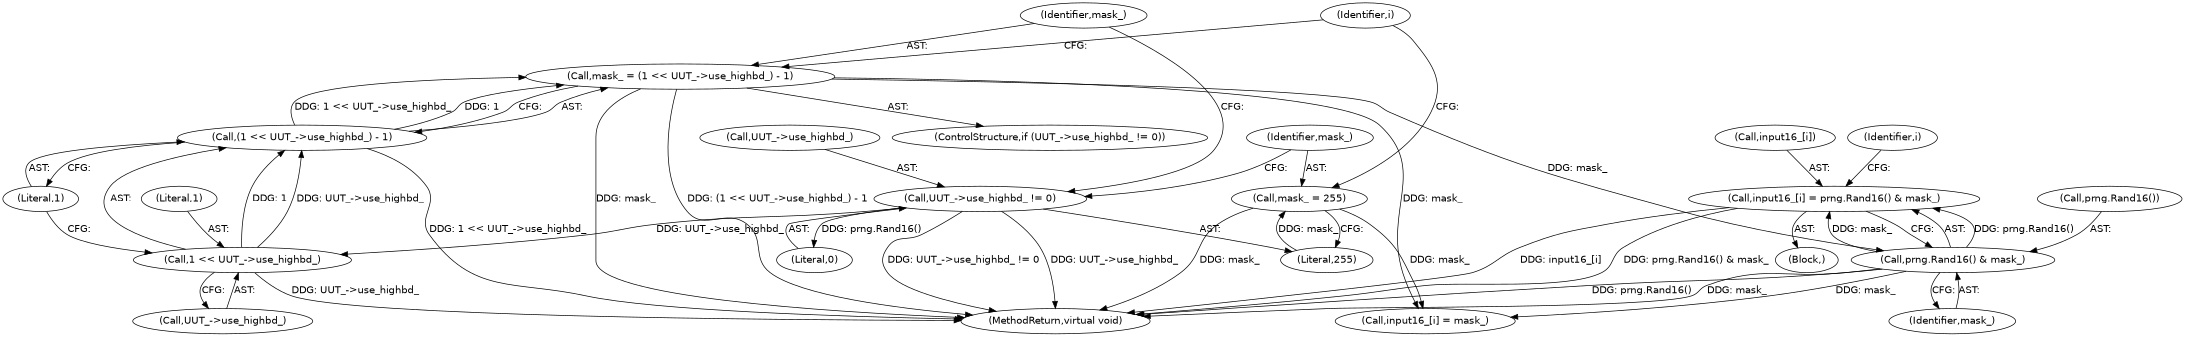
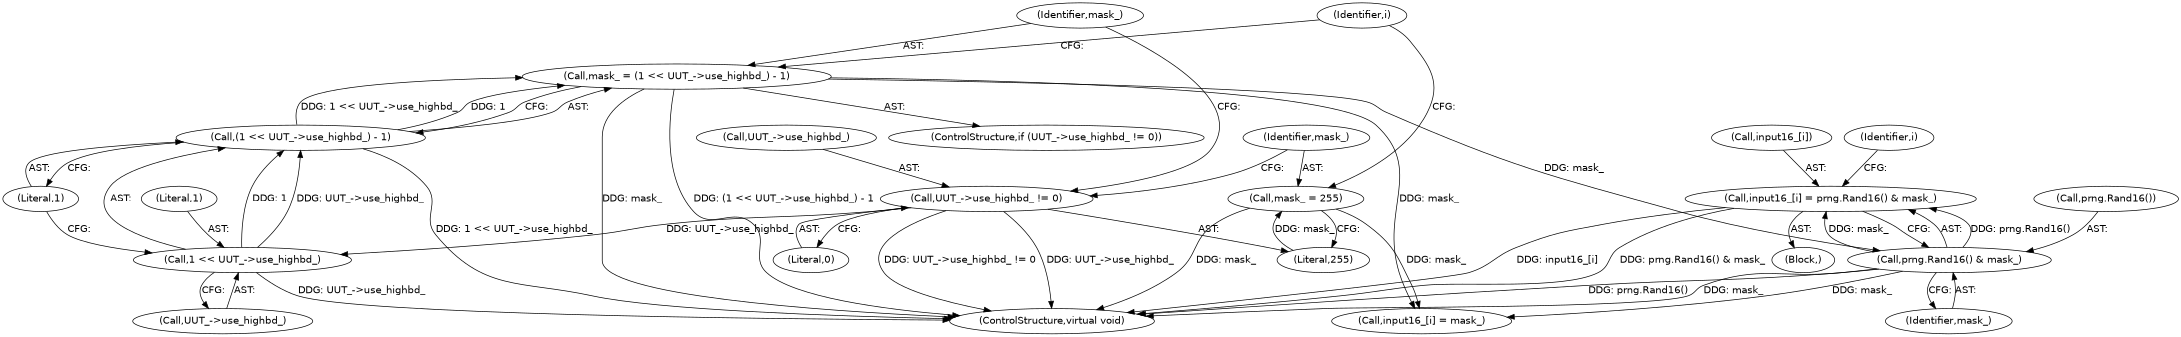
edge "(Call,UUT_->use_highbd_ != 0)" -> "(Literal,0)": label "DDG: prng.Rand16()" -> "CFG: "
node "(MethodReturn,virtual void)": label "(MethodReturn,virtual void)" -> "(ControlStructure,virtual void)"
